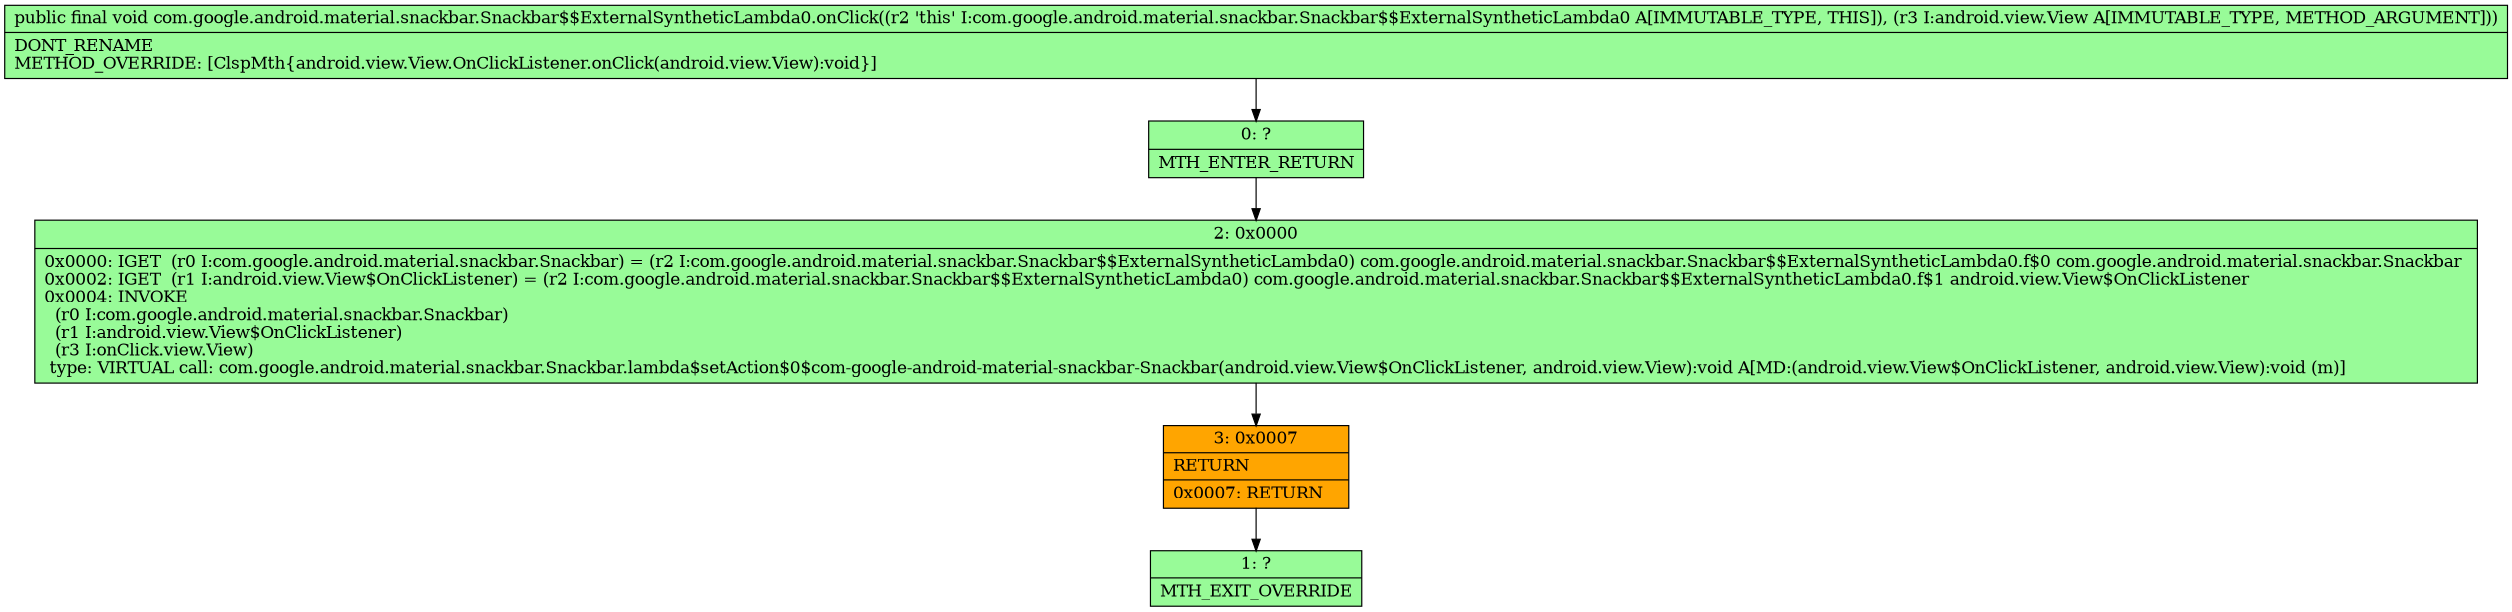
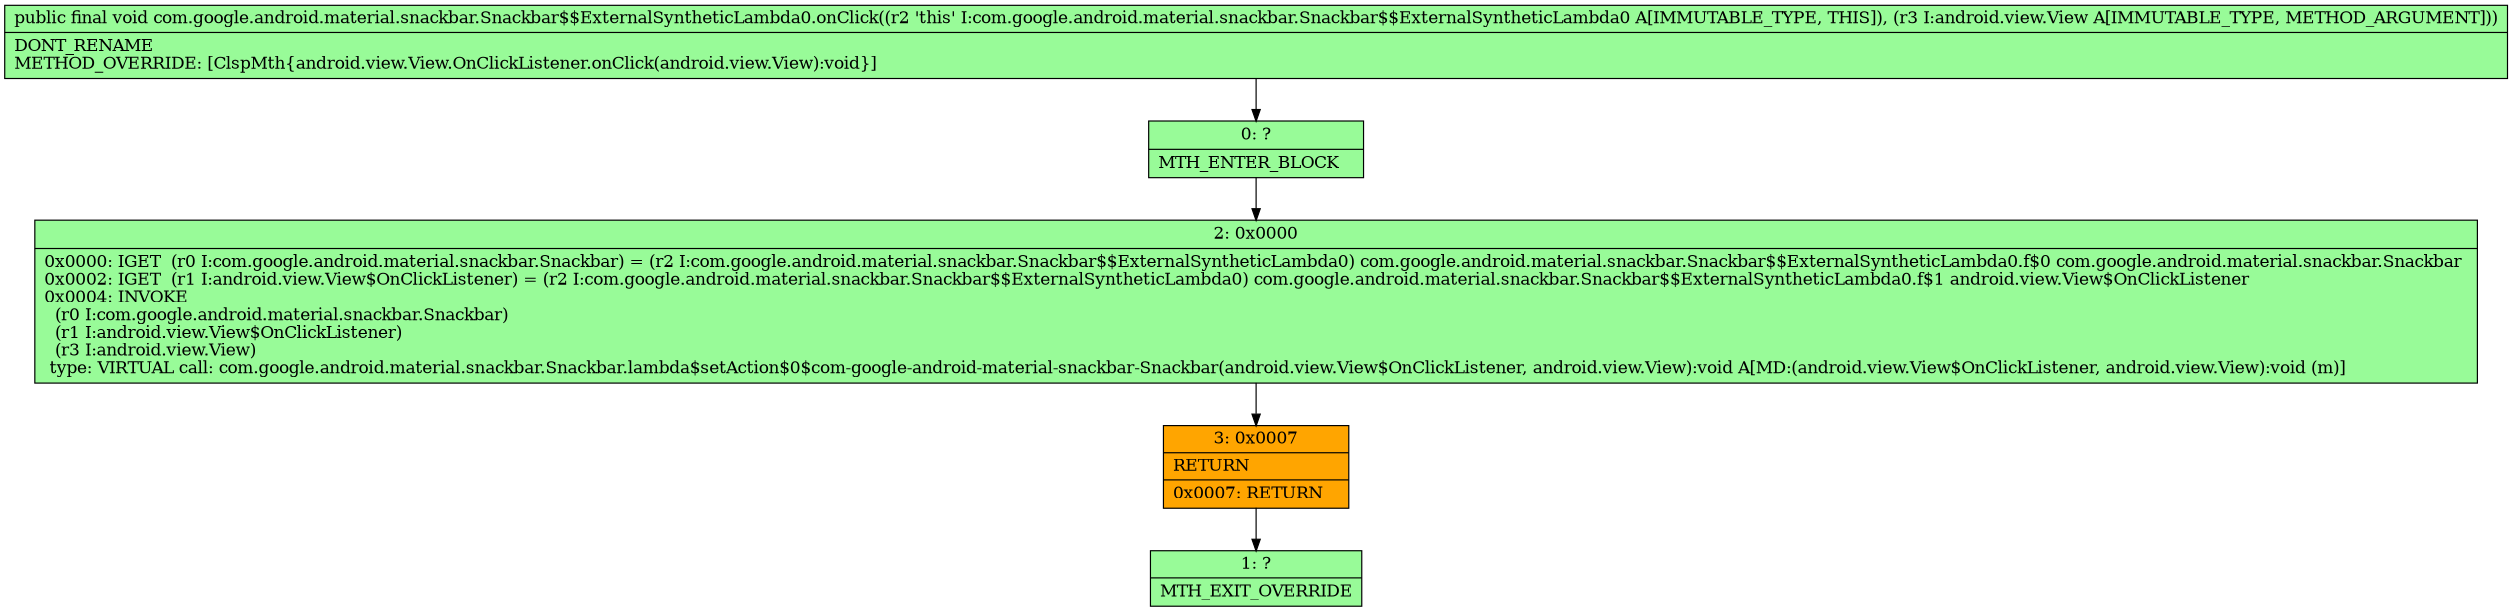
node "0: ?": text "MTH_ENTER_RETURN" -> "MTH_ENTER_BLOCK"
node "2: 0x0000": text "(r3 I:onClick.view.View)" -> "(r3 I:android.view.View)"
